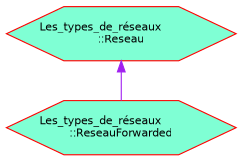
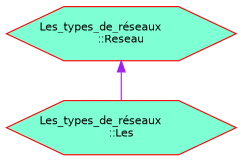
node "Les_types_de_réseaux ::ReseauForwarded": label "Les_types_de_réseaux ::ReseauForwarded" -> "Les_types_de_réseaux ::Les"
